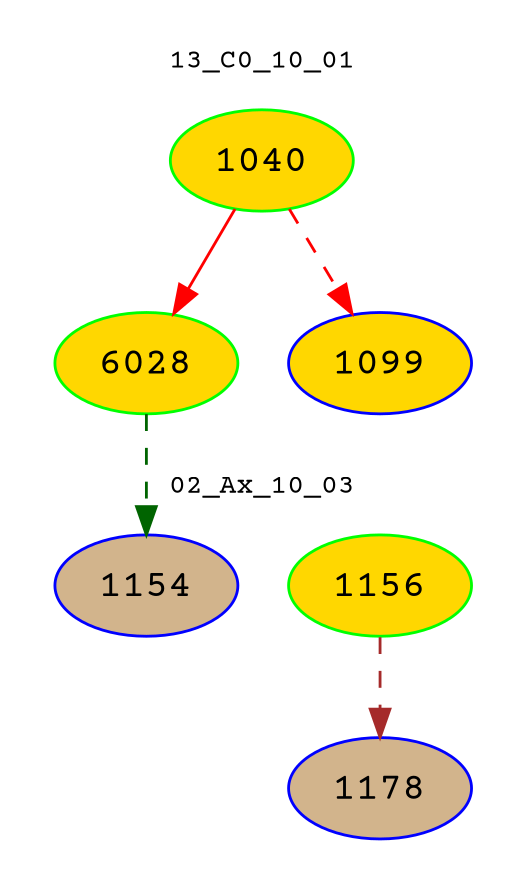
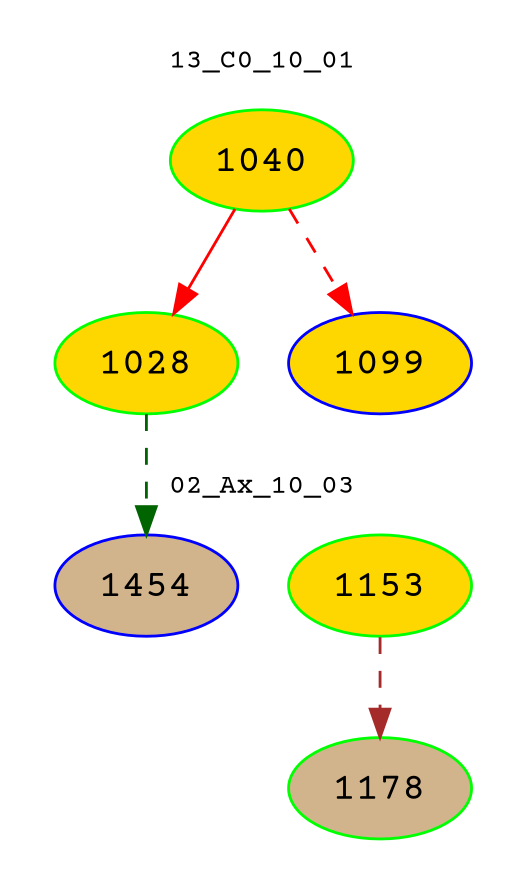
node "6028": label "6028" -> "1028"
node "1154": label "1154" -> "1454"
node "1156": label "1156" -> "1153"
node "1178": color blue -> green
